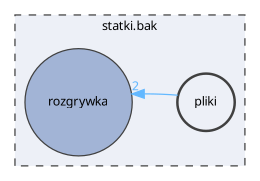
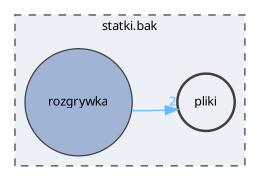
edge "pliki" -> "rozgrywka": reversed
